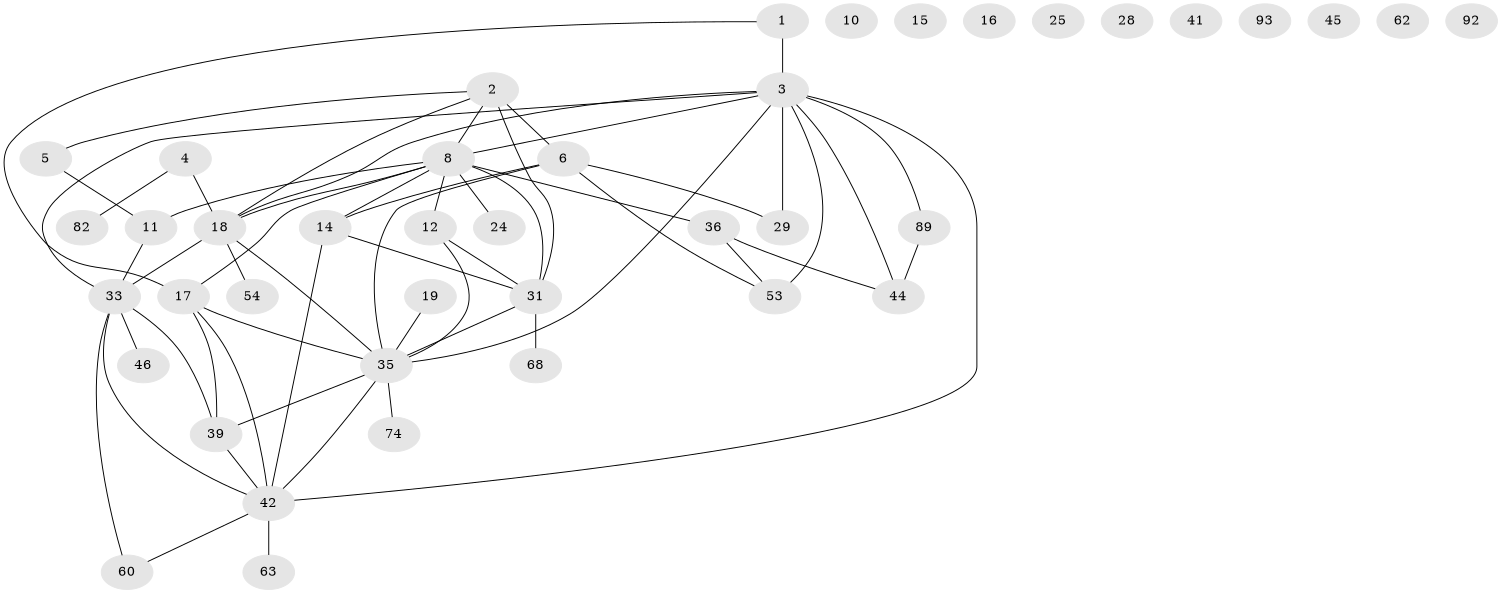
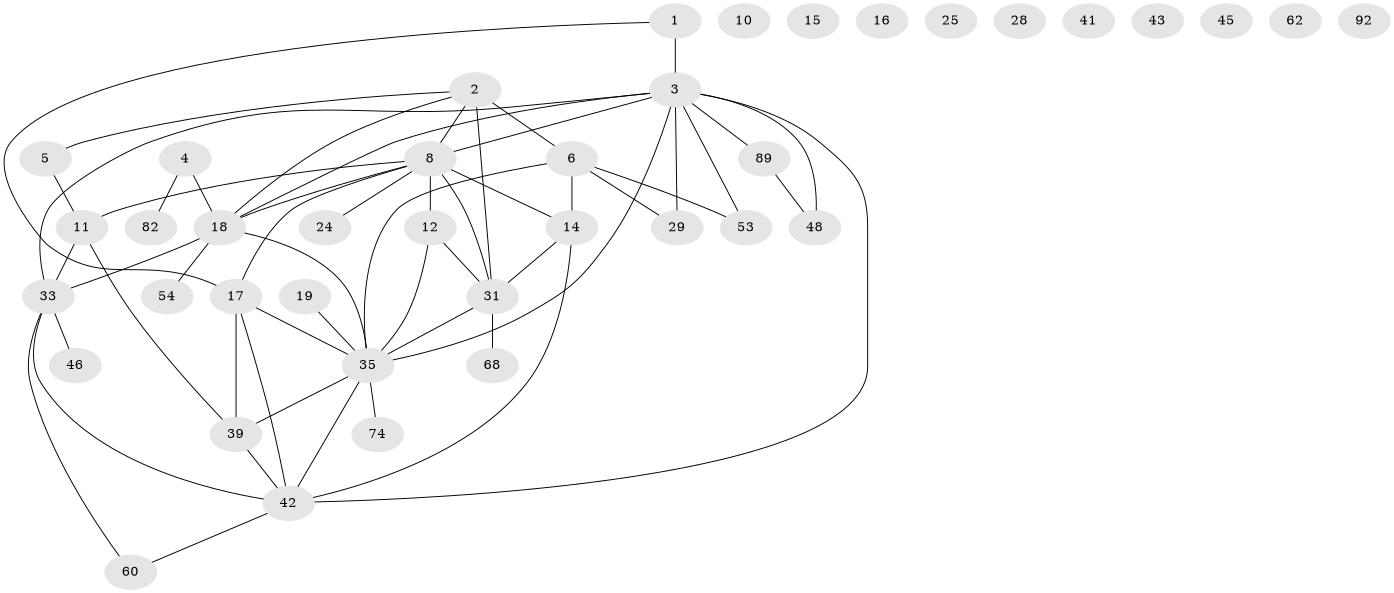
node "93": label "93" -> "43"
node "36": removed
node "44": label "44" -> "48"
edge "33" -- "39": now "11" -- "39"
node "63": removed
